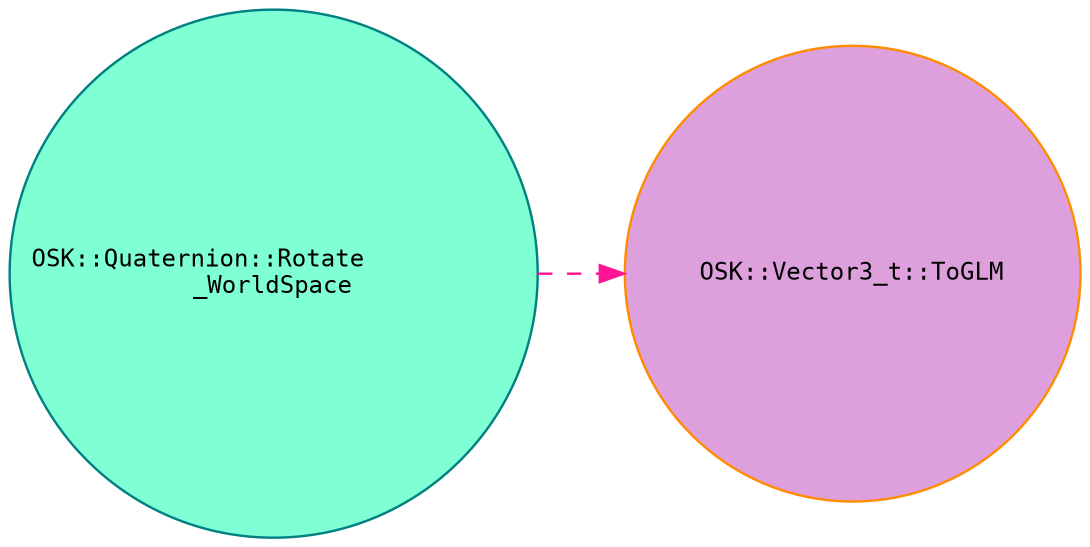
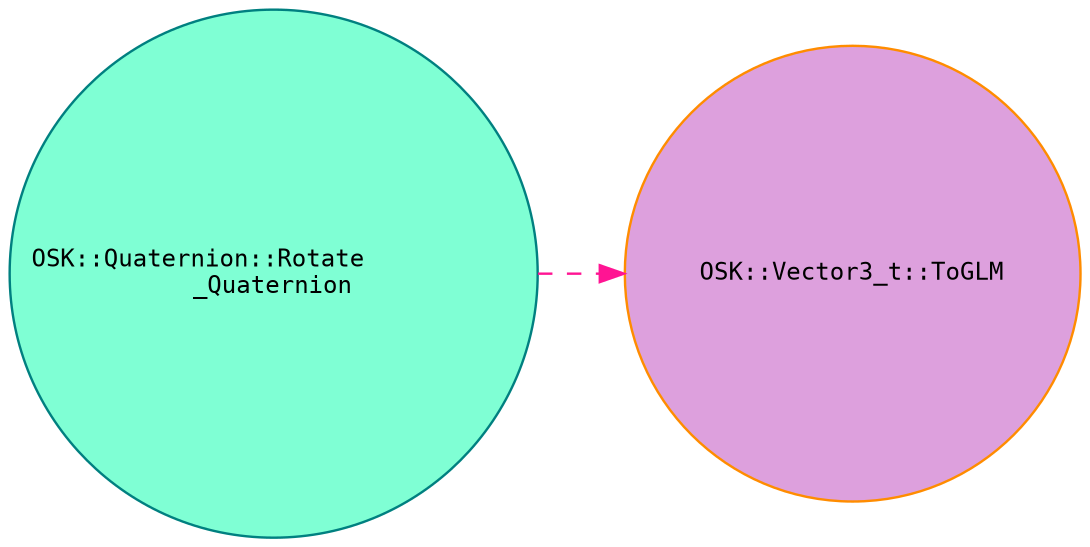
node "OSK::Quaternion::Rotate _WorldSpace": label "OSK::Quaternion::Rotate _WorldSpace" -> "OSK::Quaternion::Rotate _Quaternion"
